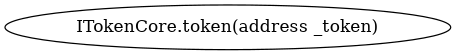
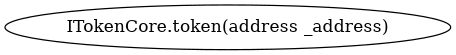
node "ITokenCore.token(address _token)": label "ITokenCore.token(address _token)" -> "ITokenCore.token(address _address)"
